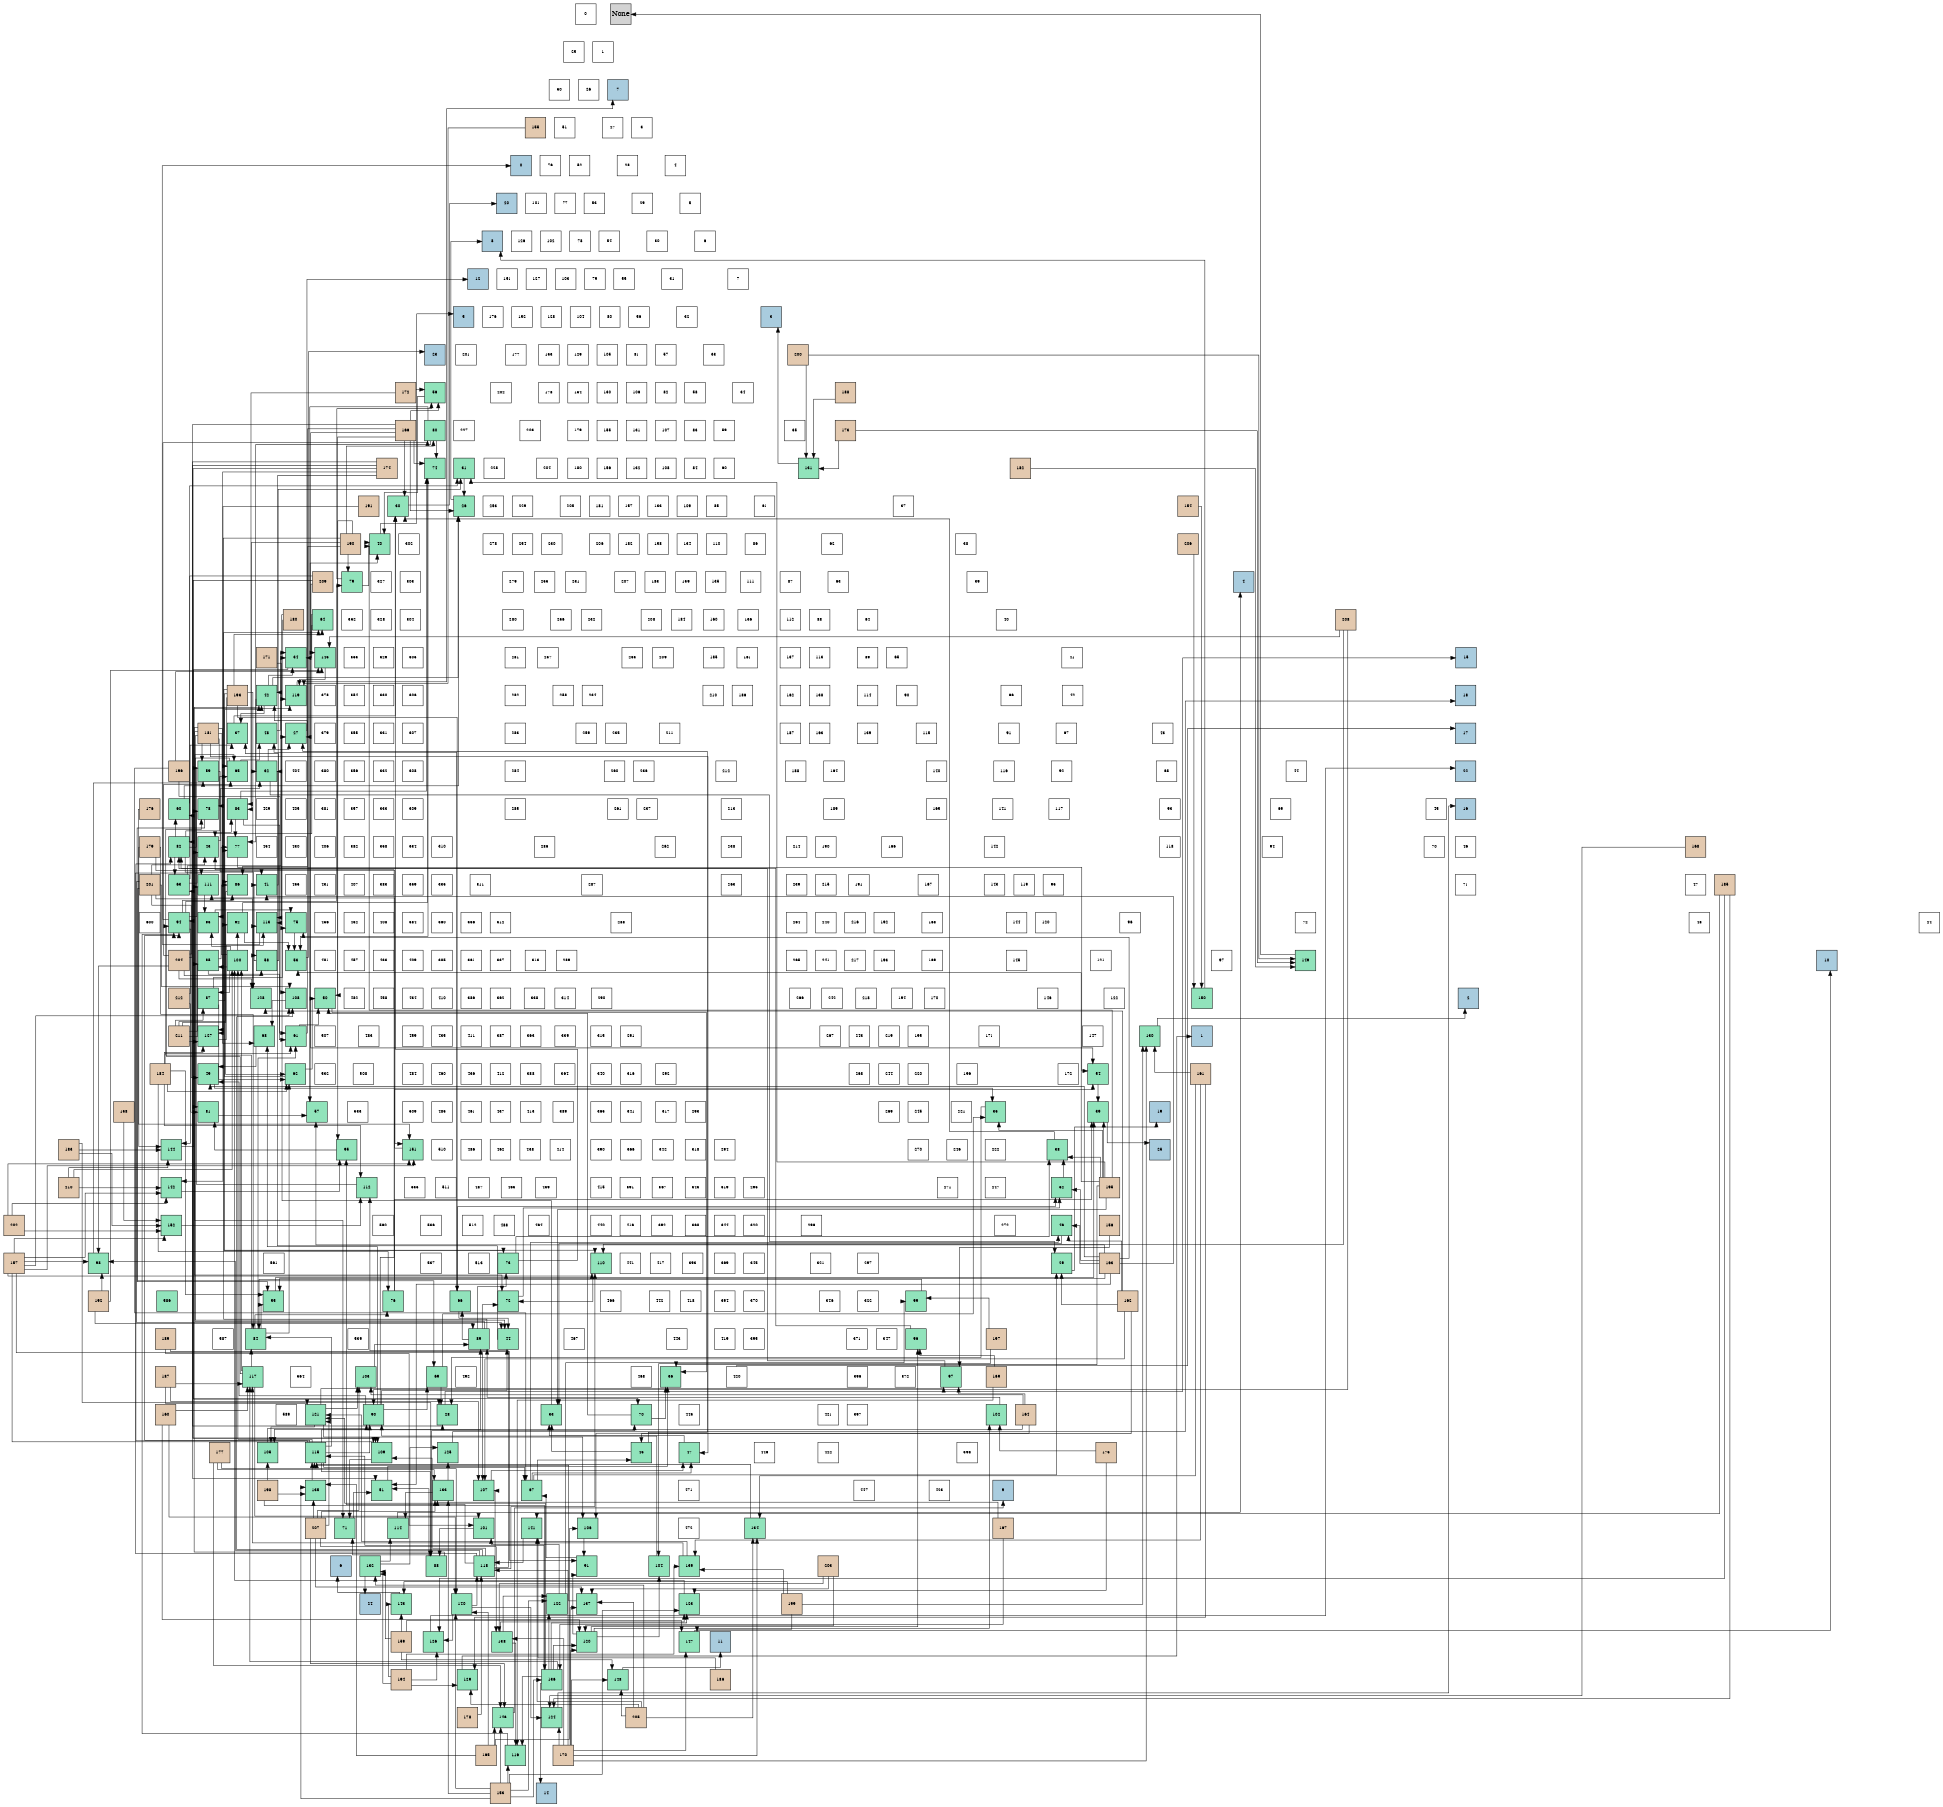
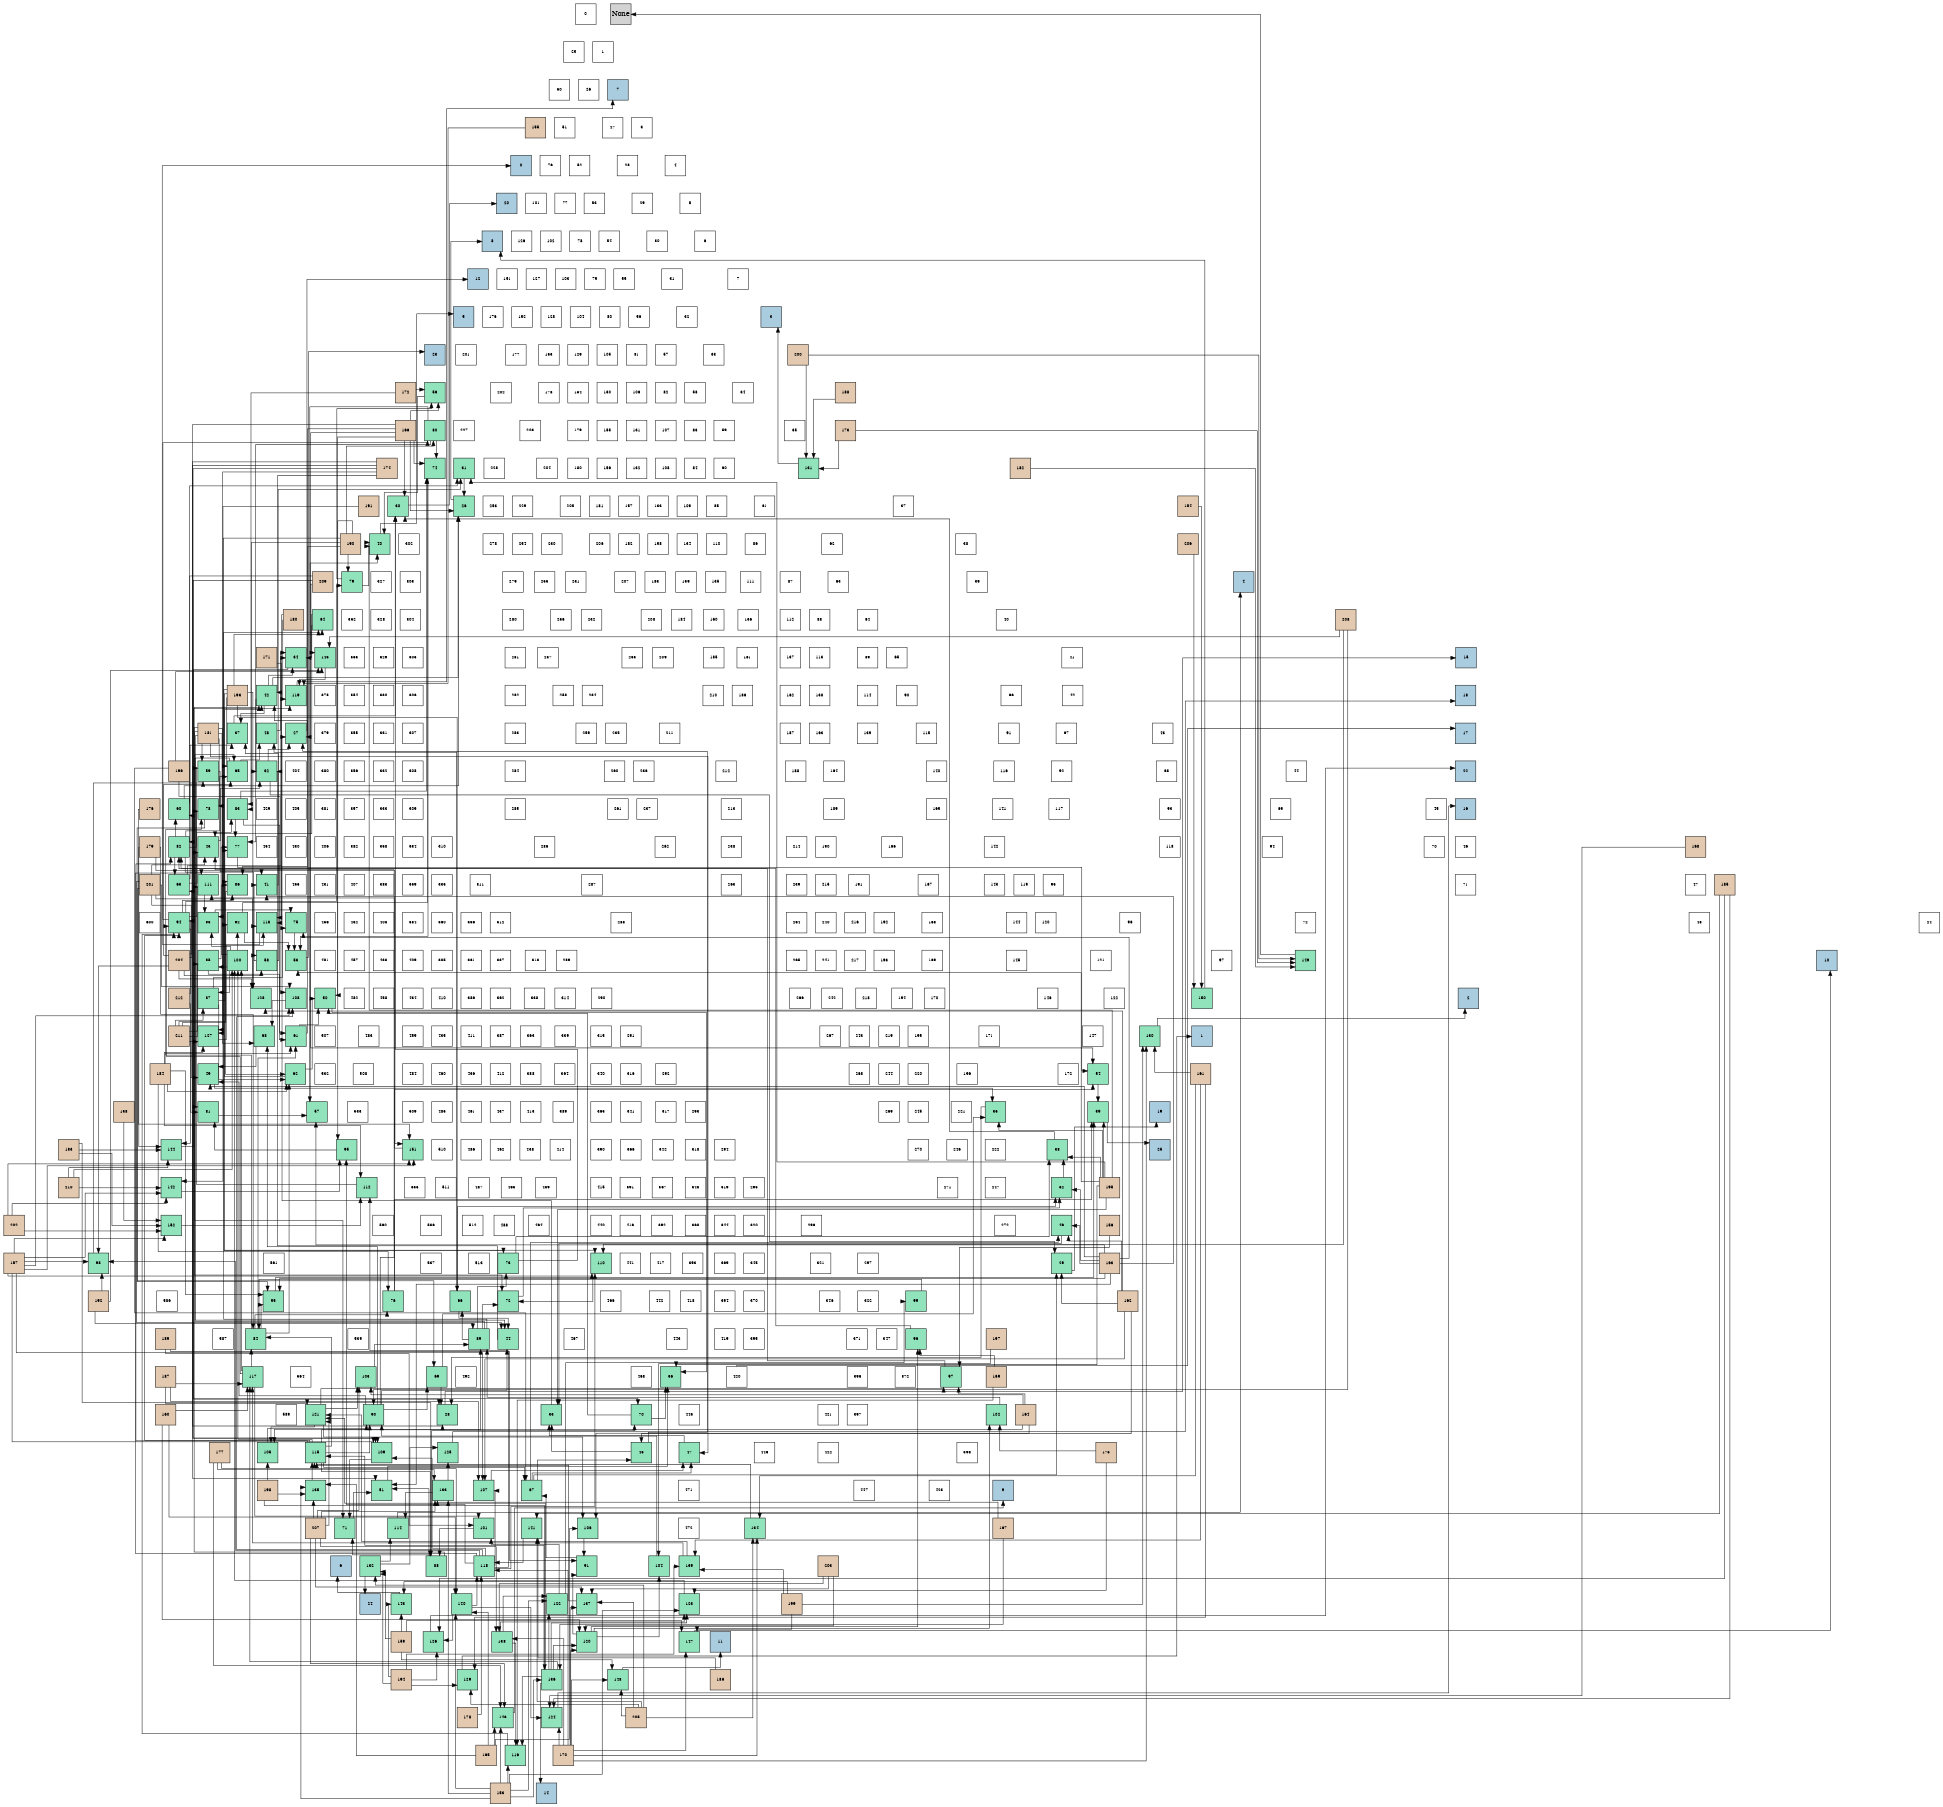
edge "197" -> "99": removed
node "586": fillcolor #91e3bb -> #ffffff
